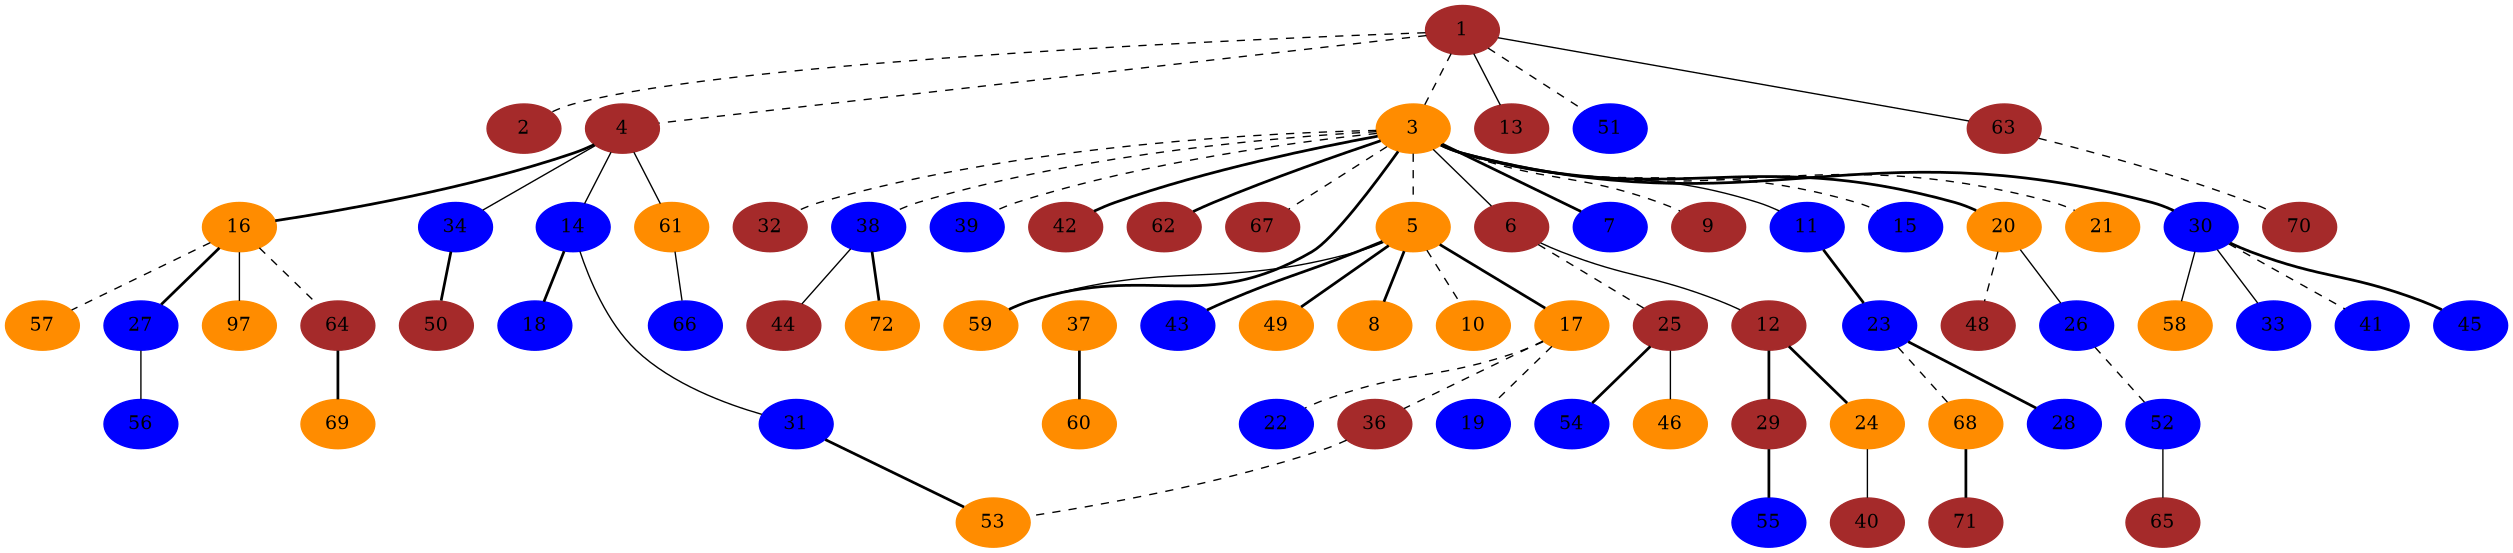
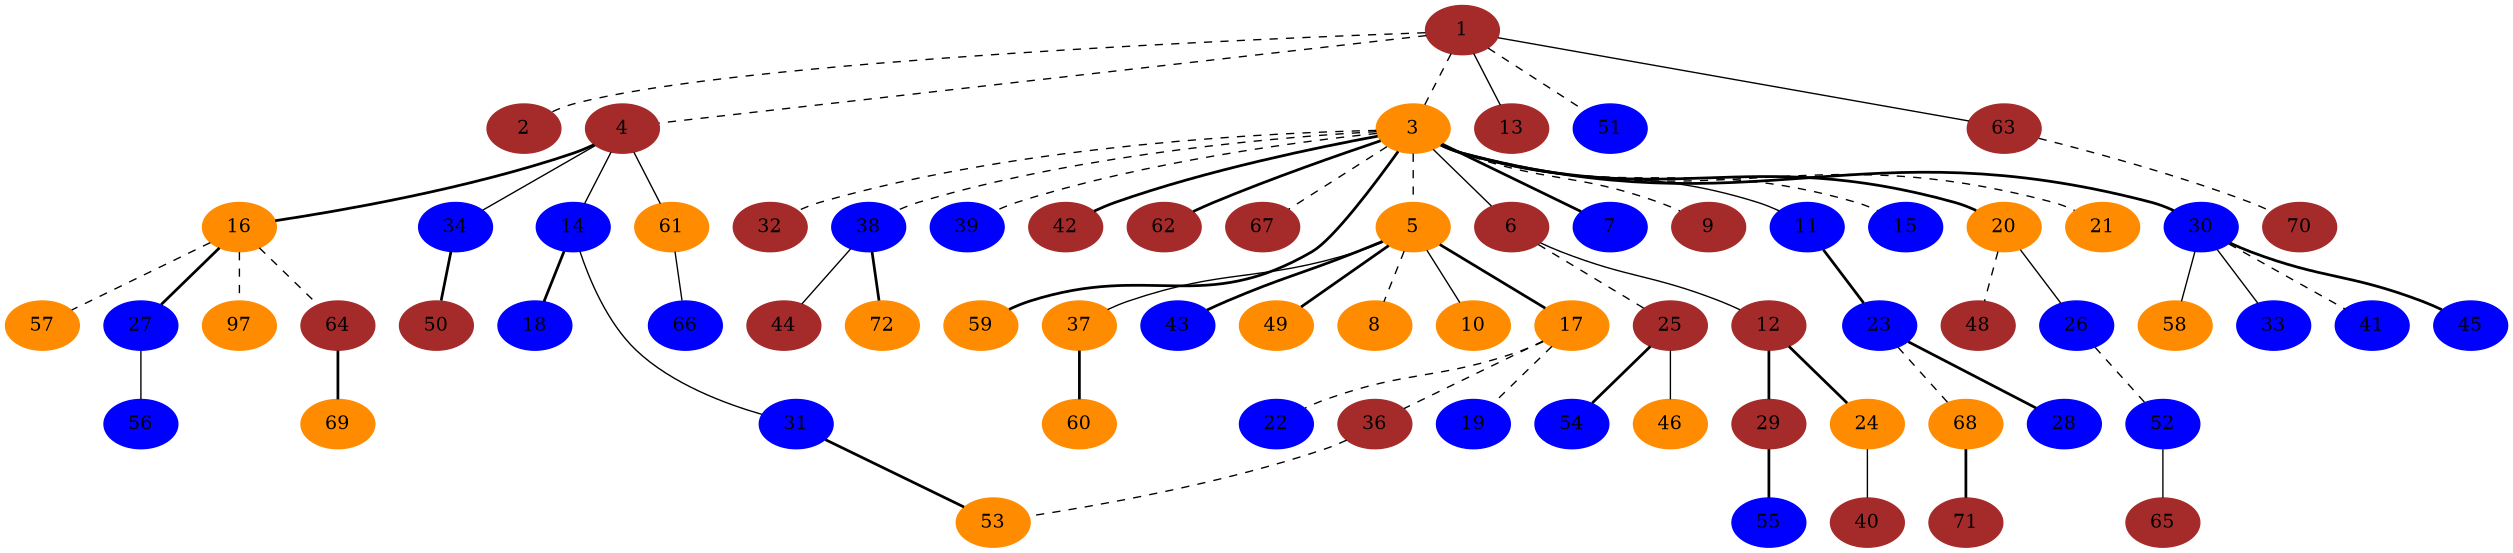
edge "5" -- "59": now "5" -- "37"
edge "16" -- "97": style solid -> dashed
edge "5" -- "8": style bold -> dashed
edge "5" -- "10": style dashed -> solid
